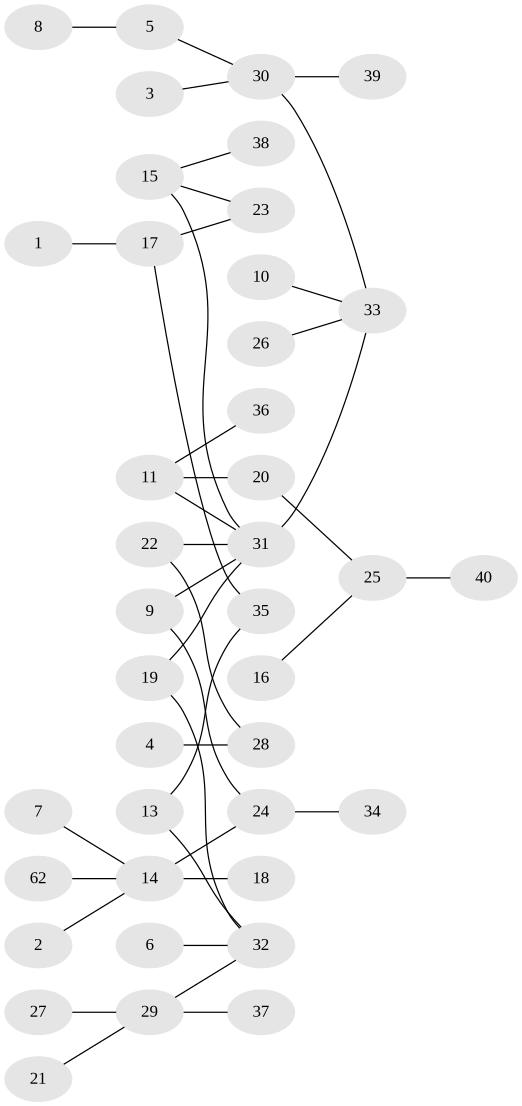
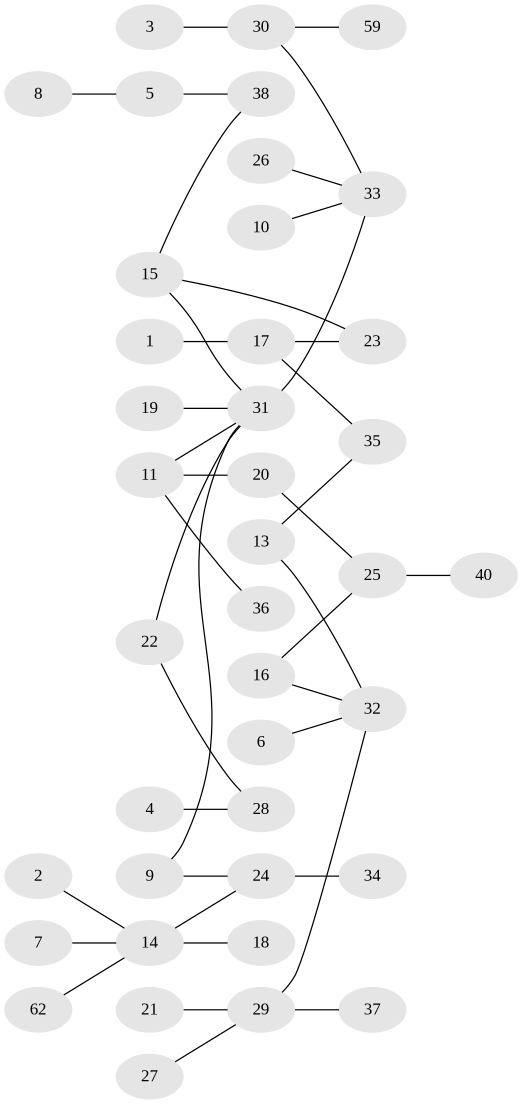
edge "5" -- "30": now "5" -- "38"
node "39": label "39" -> "59"
edge "19" -- "32": now "16" -- "32"
